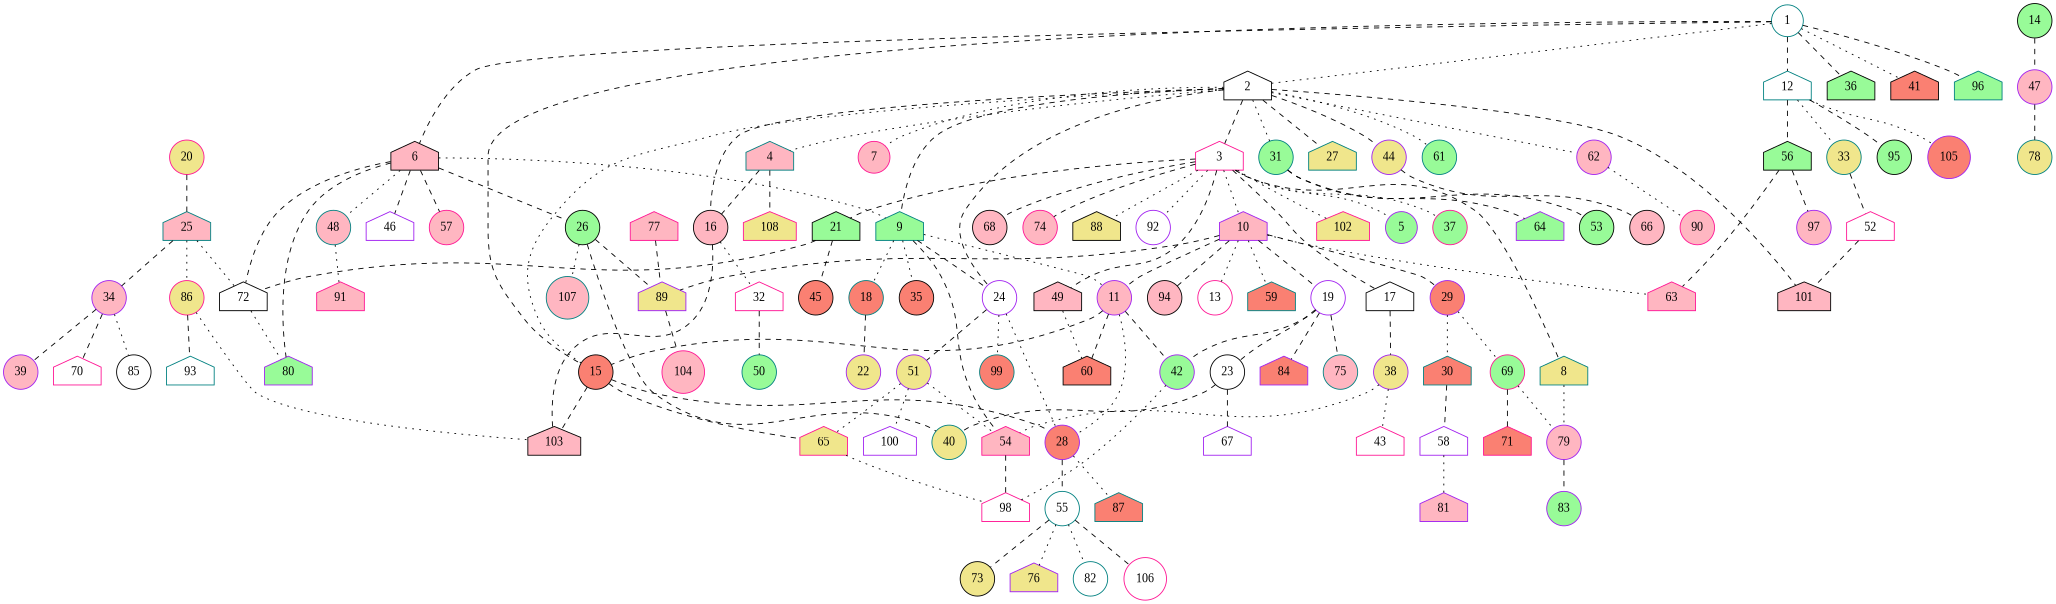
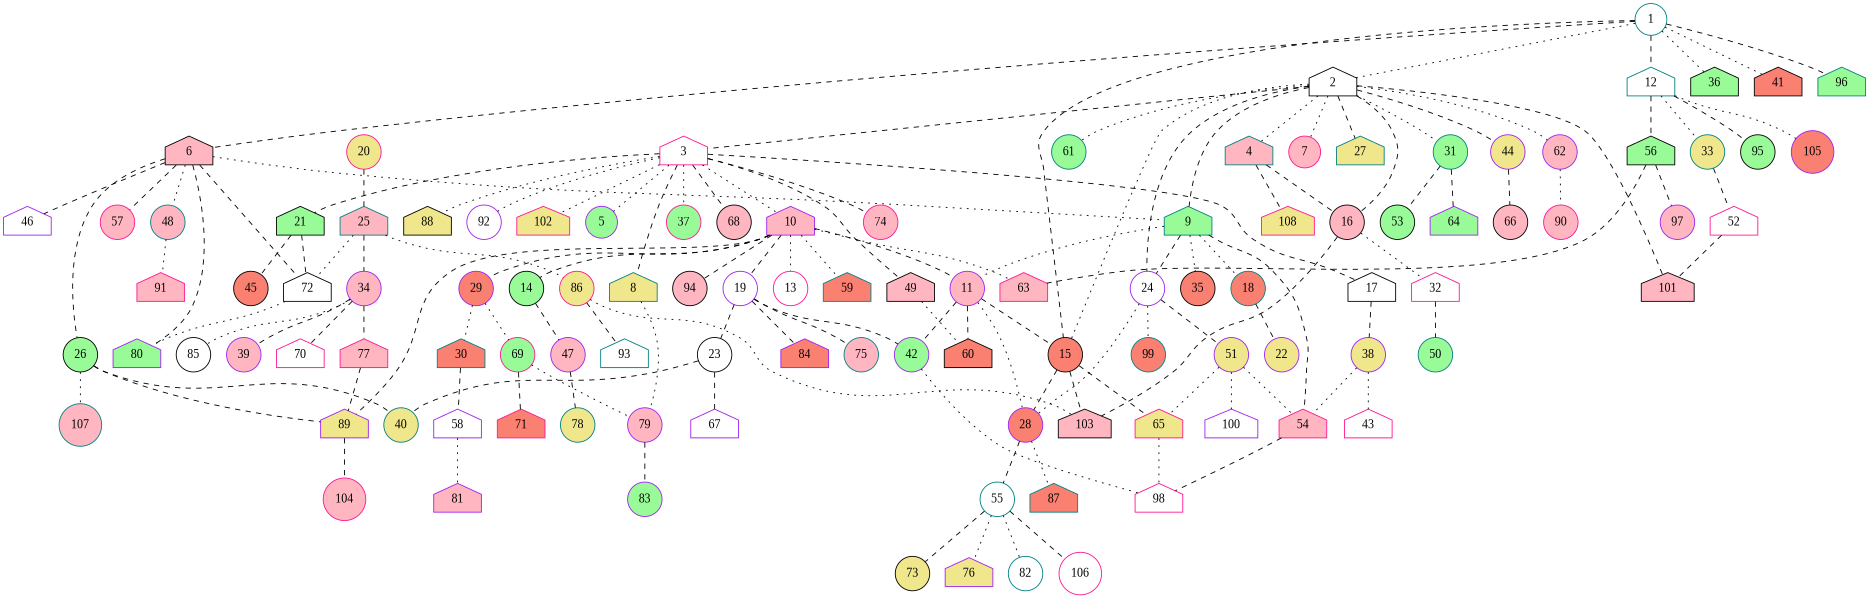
edge "1" -- "36": style dashed -> dotted
edge "10" -- "14": added
edge "34" -- "77": added
